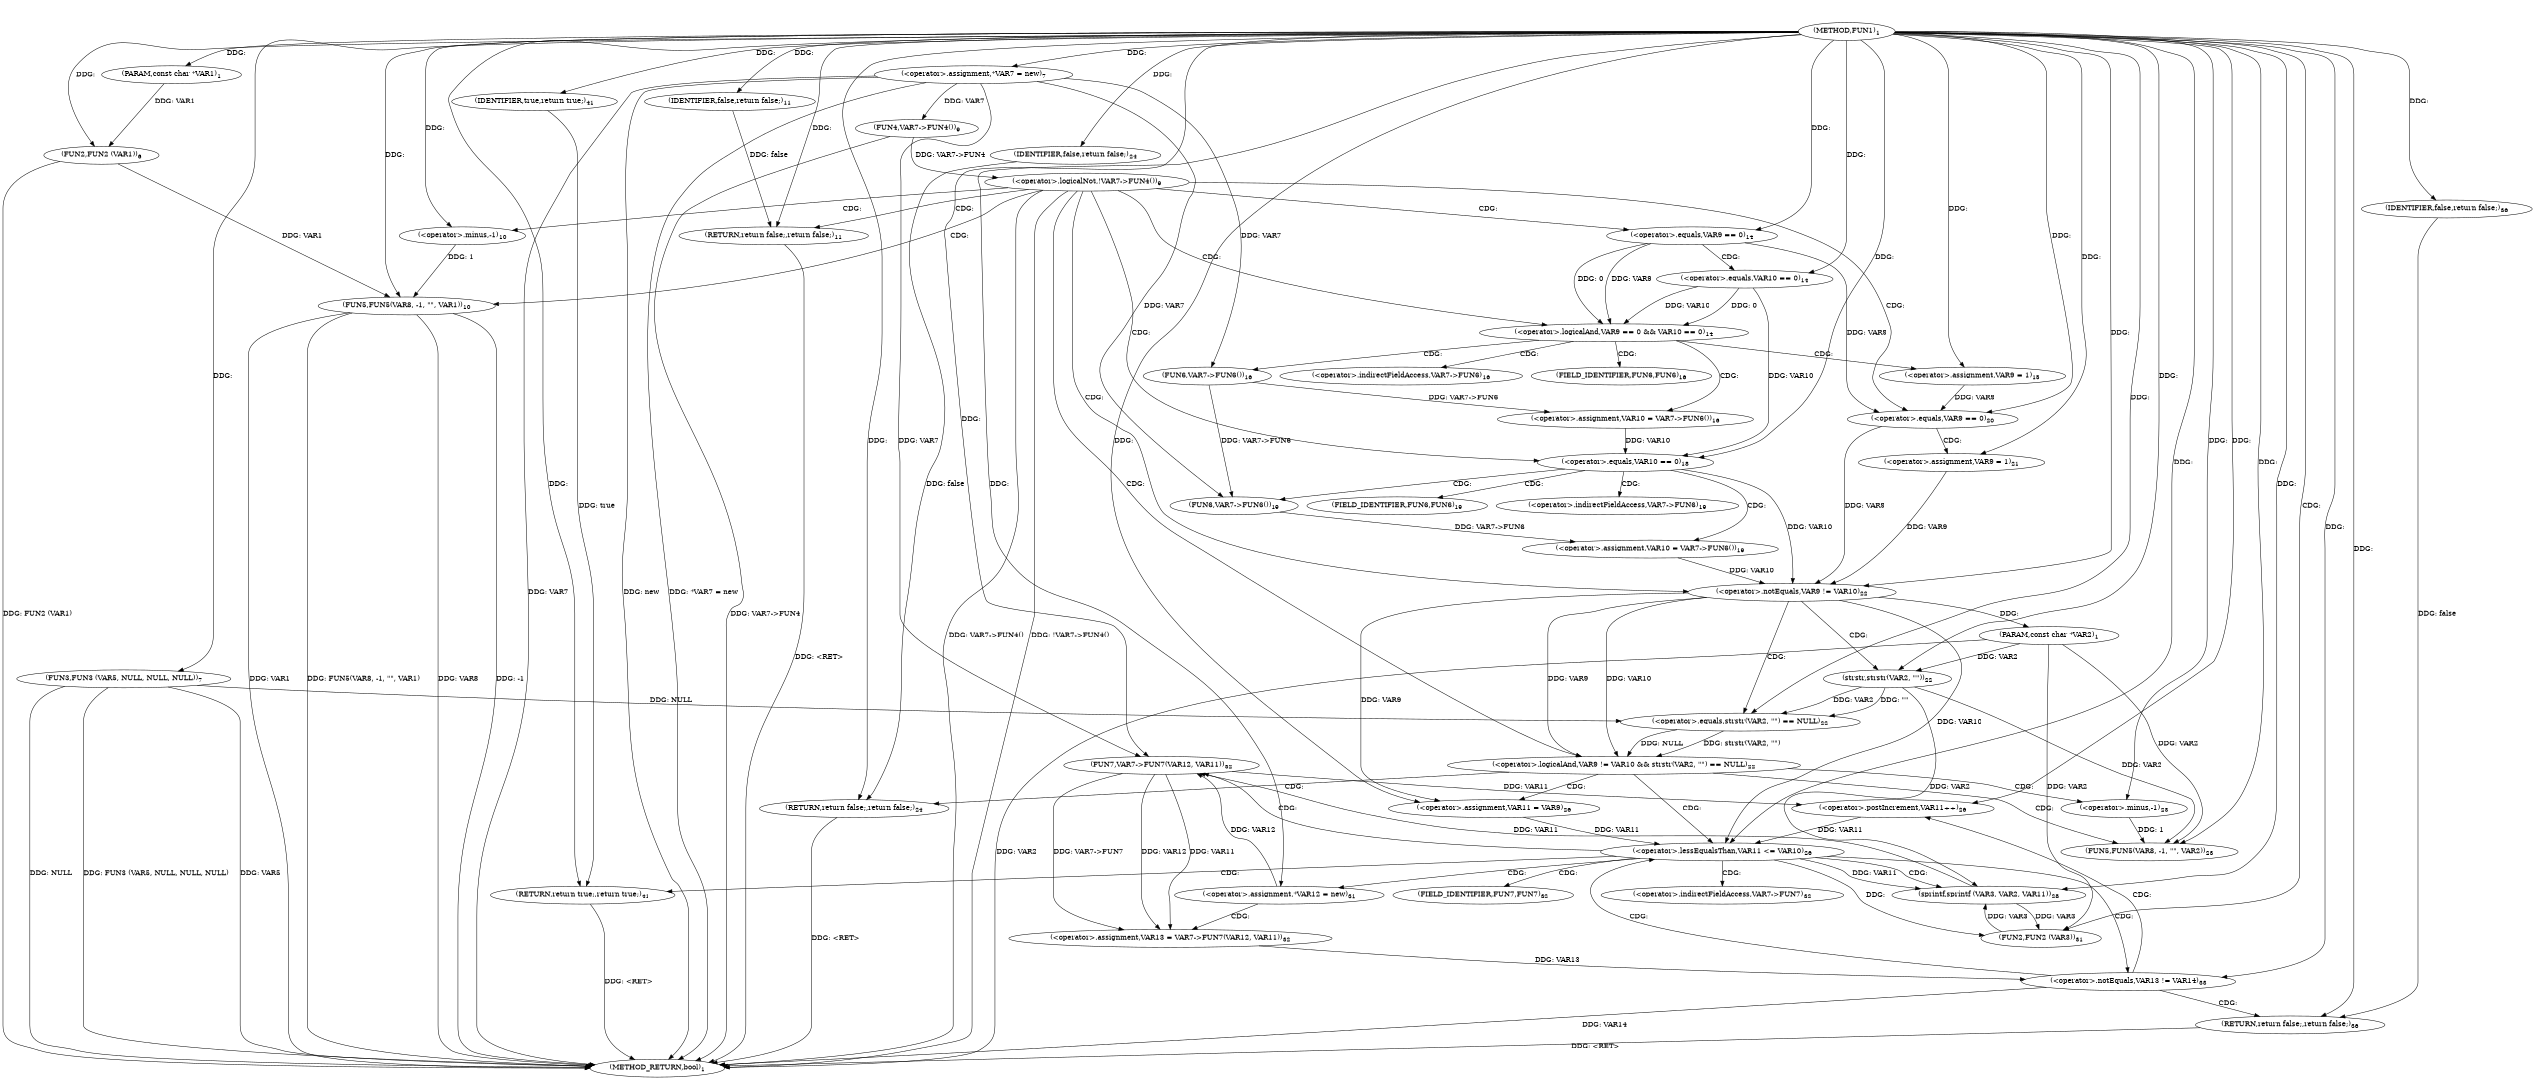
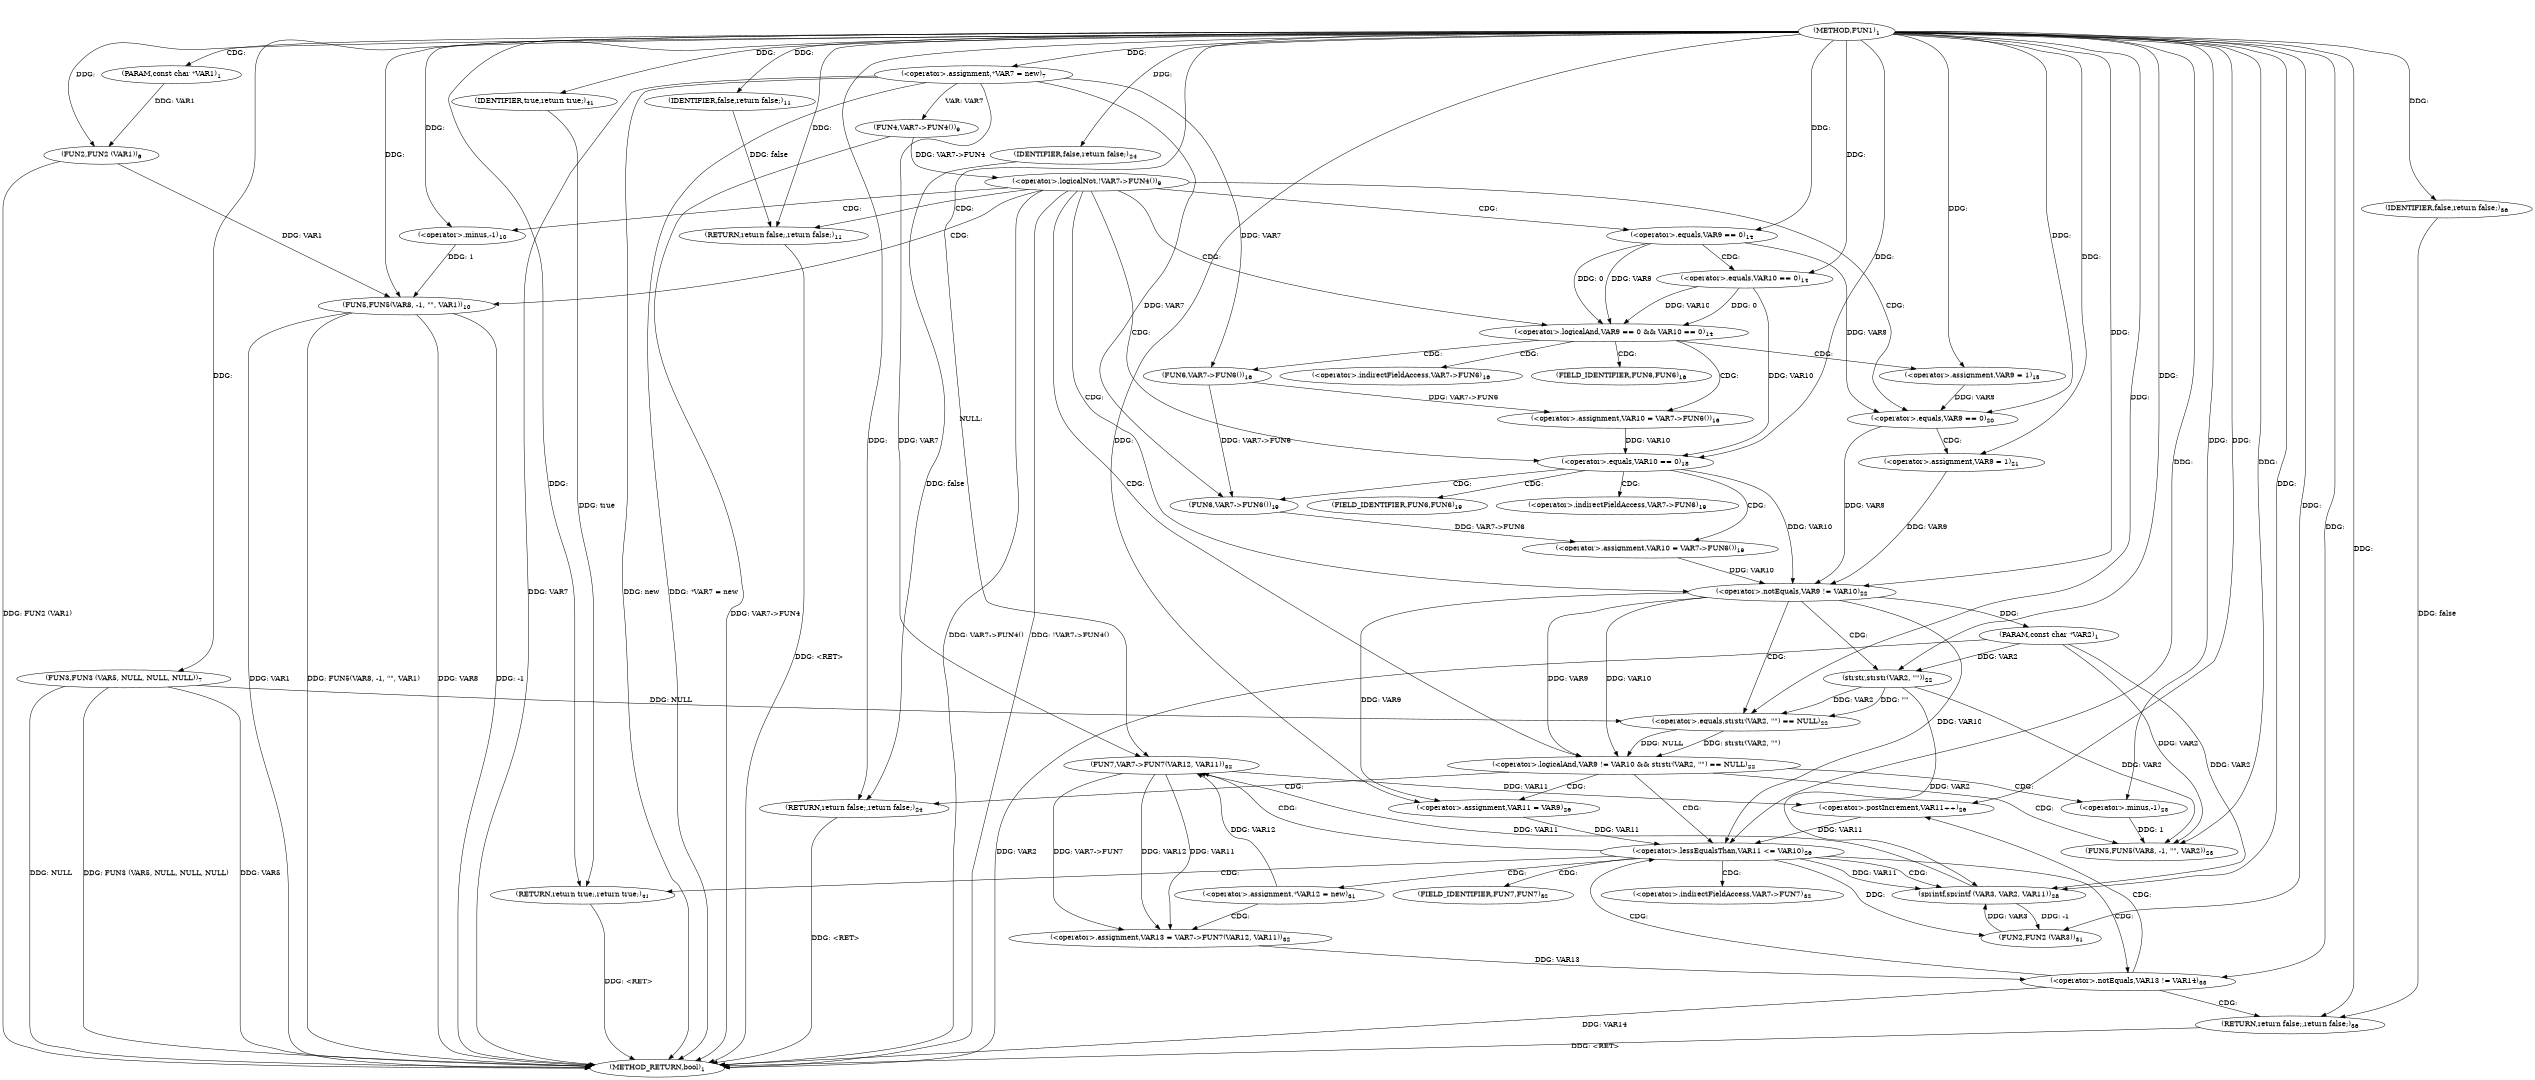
edge "(METHOD,FUN1)" -> "(PARAM,const char *VAR1)": label "DDG: " -> "CDG: "
edge "(<operator>.assignment,*VAR7 = new)" -> "(FUN4,VAR7->FUN4())": label "DDG: VAR7" -> "VAR: VAR7"
edge "(METHOD,FUN1)" -> "(<operator>.assignment,*VAR12 = new)": removed, label "DDG:"
edge "(METHOD,FUN1)" -> "(FUN7,VAR7->FUN7(VAR12, VAR11))": label "DDG: " -> "NULL: "
edge "(METHOD,FUN1)" -> "(FUN2,FUN2 (VAR3))": label "CDG: " -> "DDG: "
edge "(PARAM,const char *VAR2)" -> "(FUN2,FUN2 (VAR3))": now "(PARAM,const char *VAR2)" -> "(sprintf,sprintf (VAR3, VAR2, VAR11))"
edge "(sprintf,sprintf (VAR3, VAR2, VAR11))" -> "(FUN2,FUN2 (VAR3))": label "DDG: VAR3" -> "DDG: -1"
